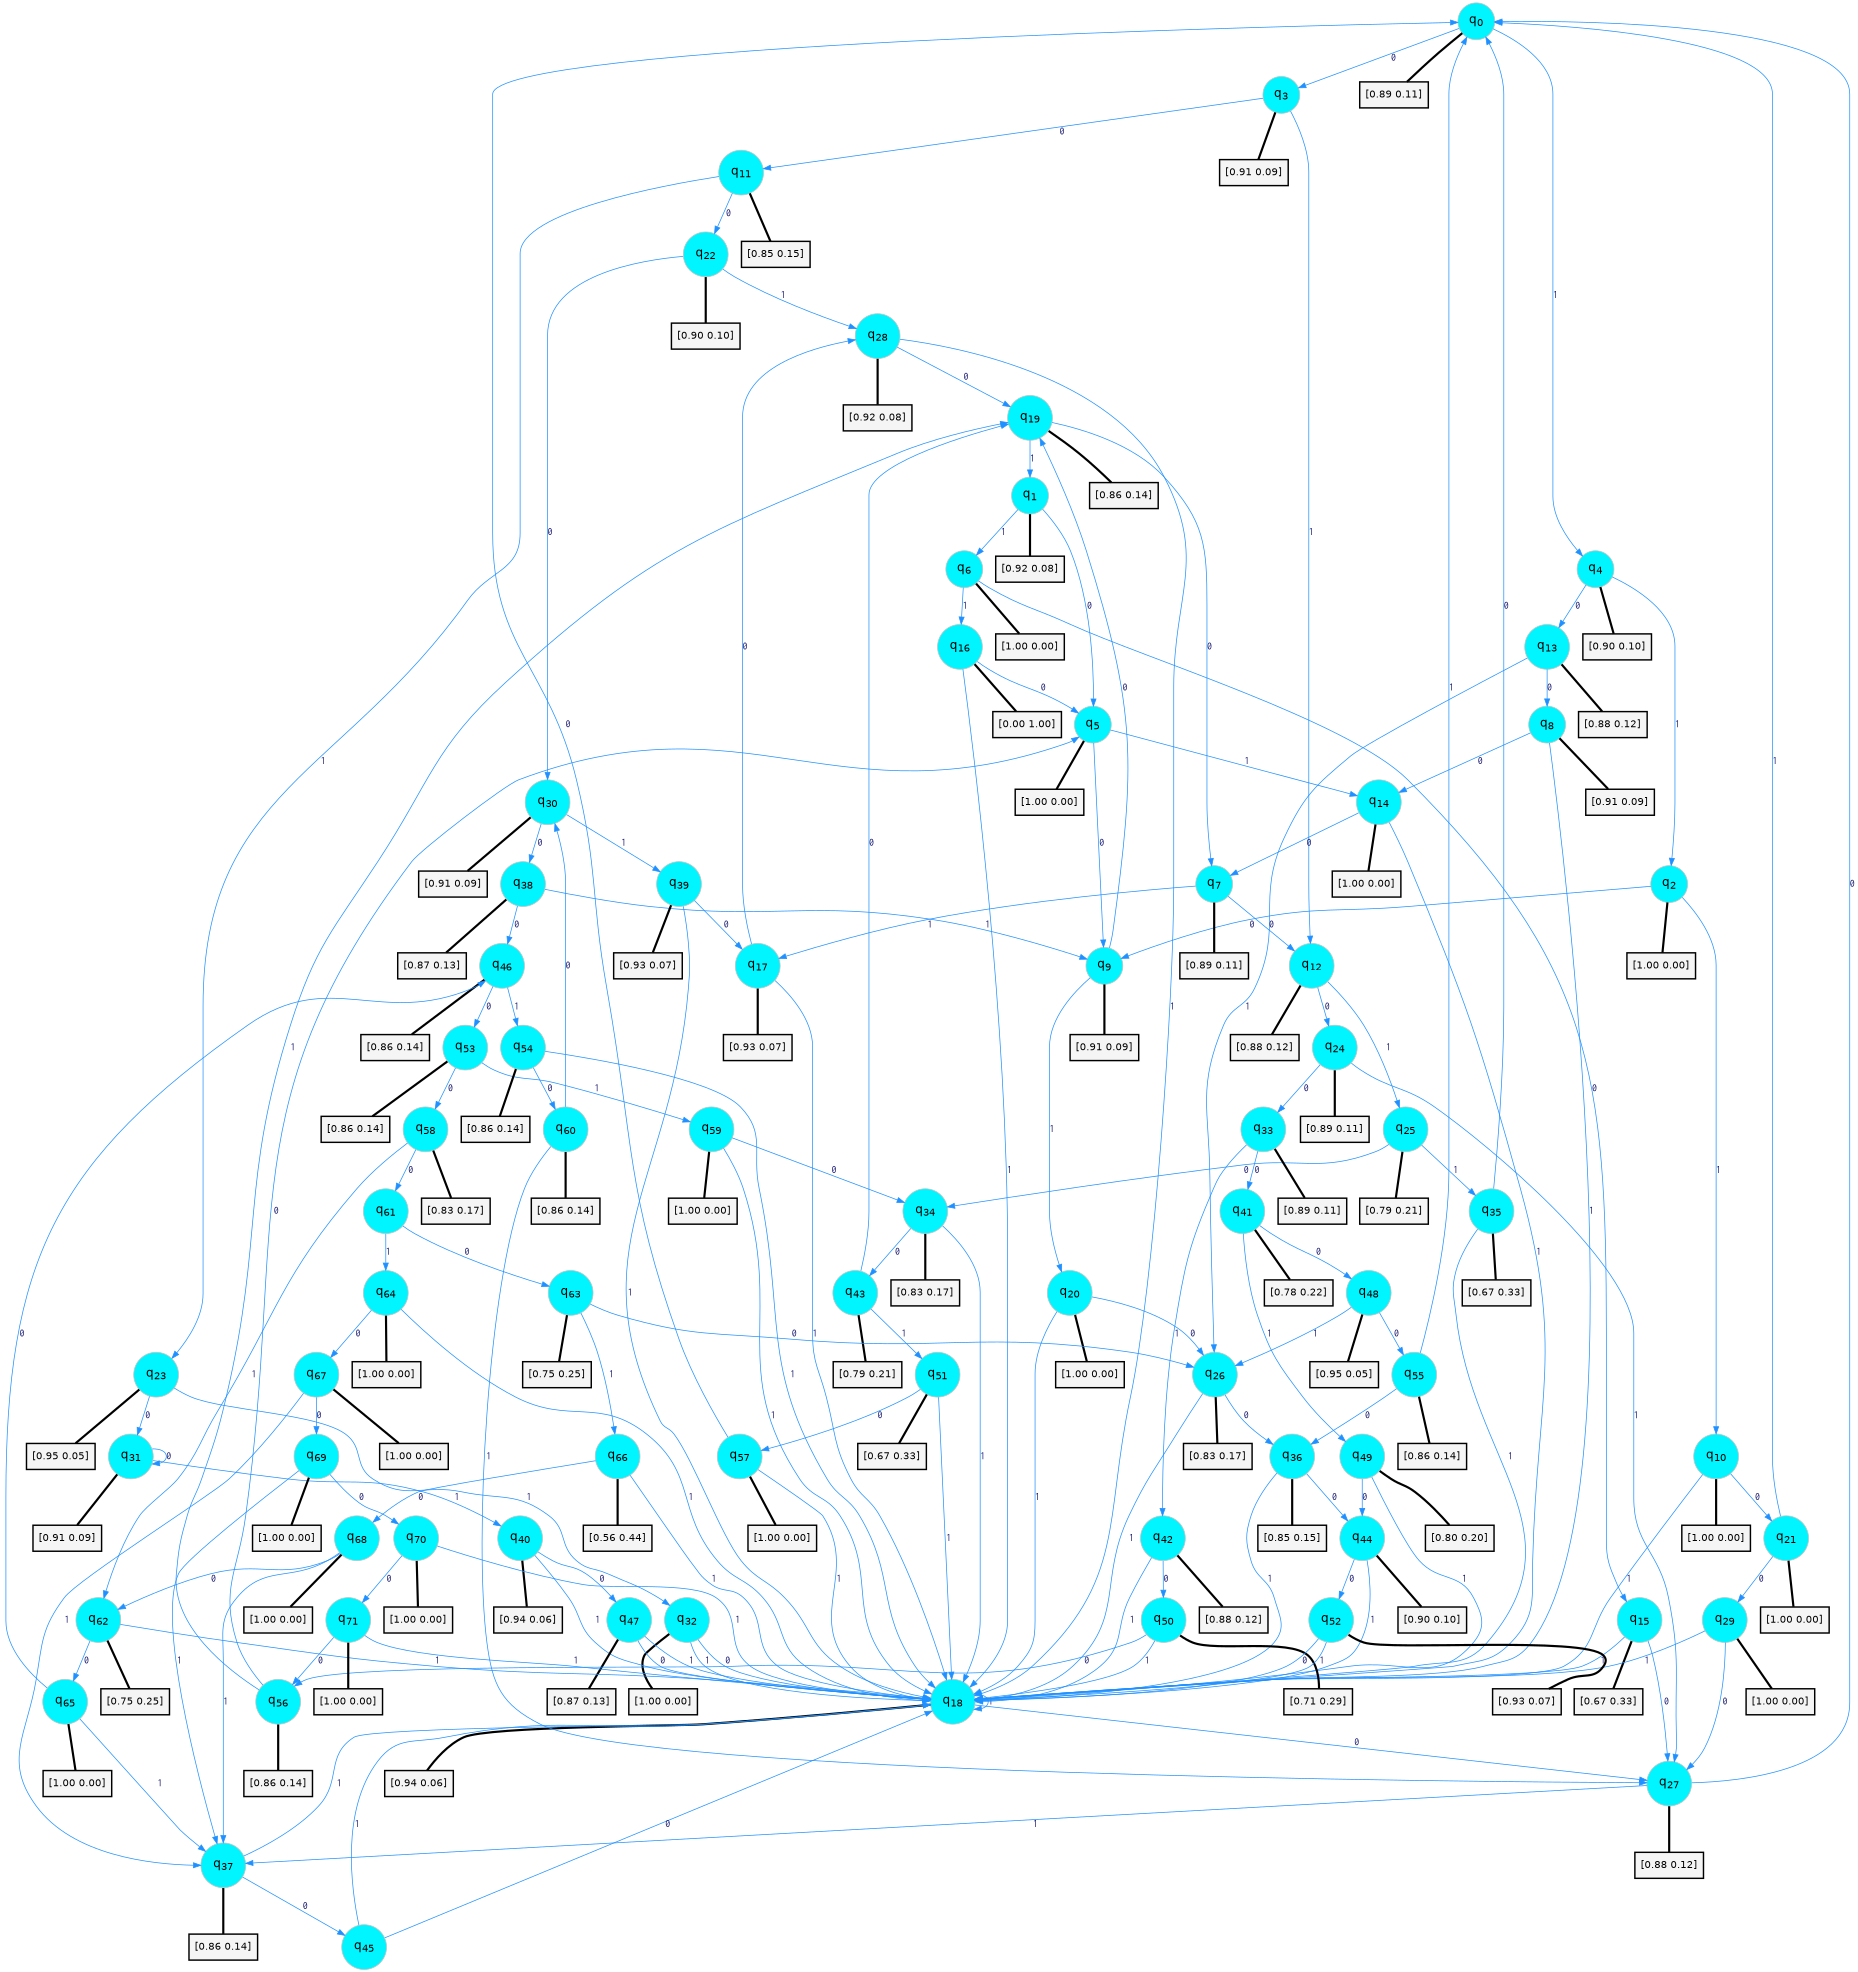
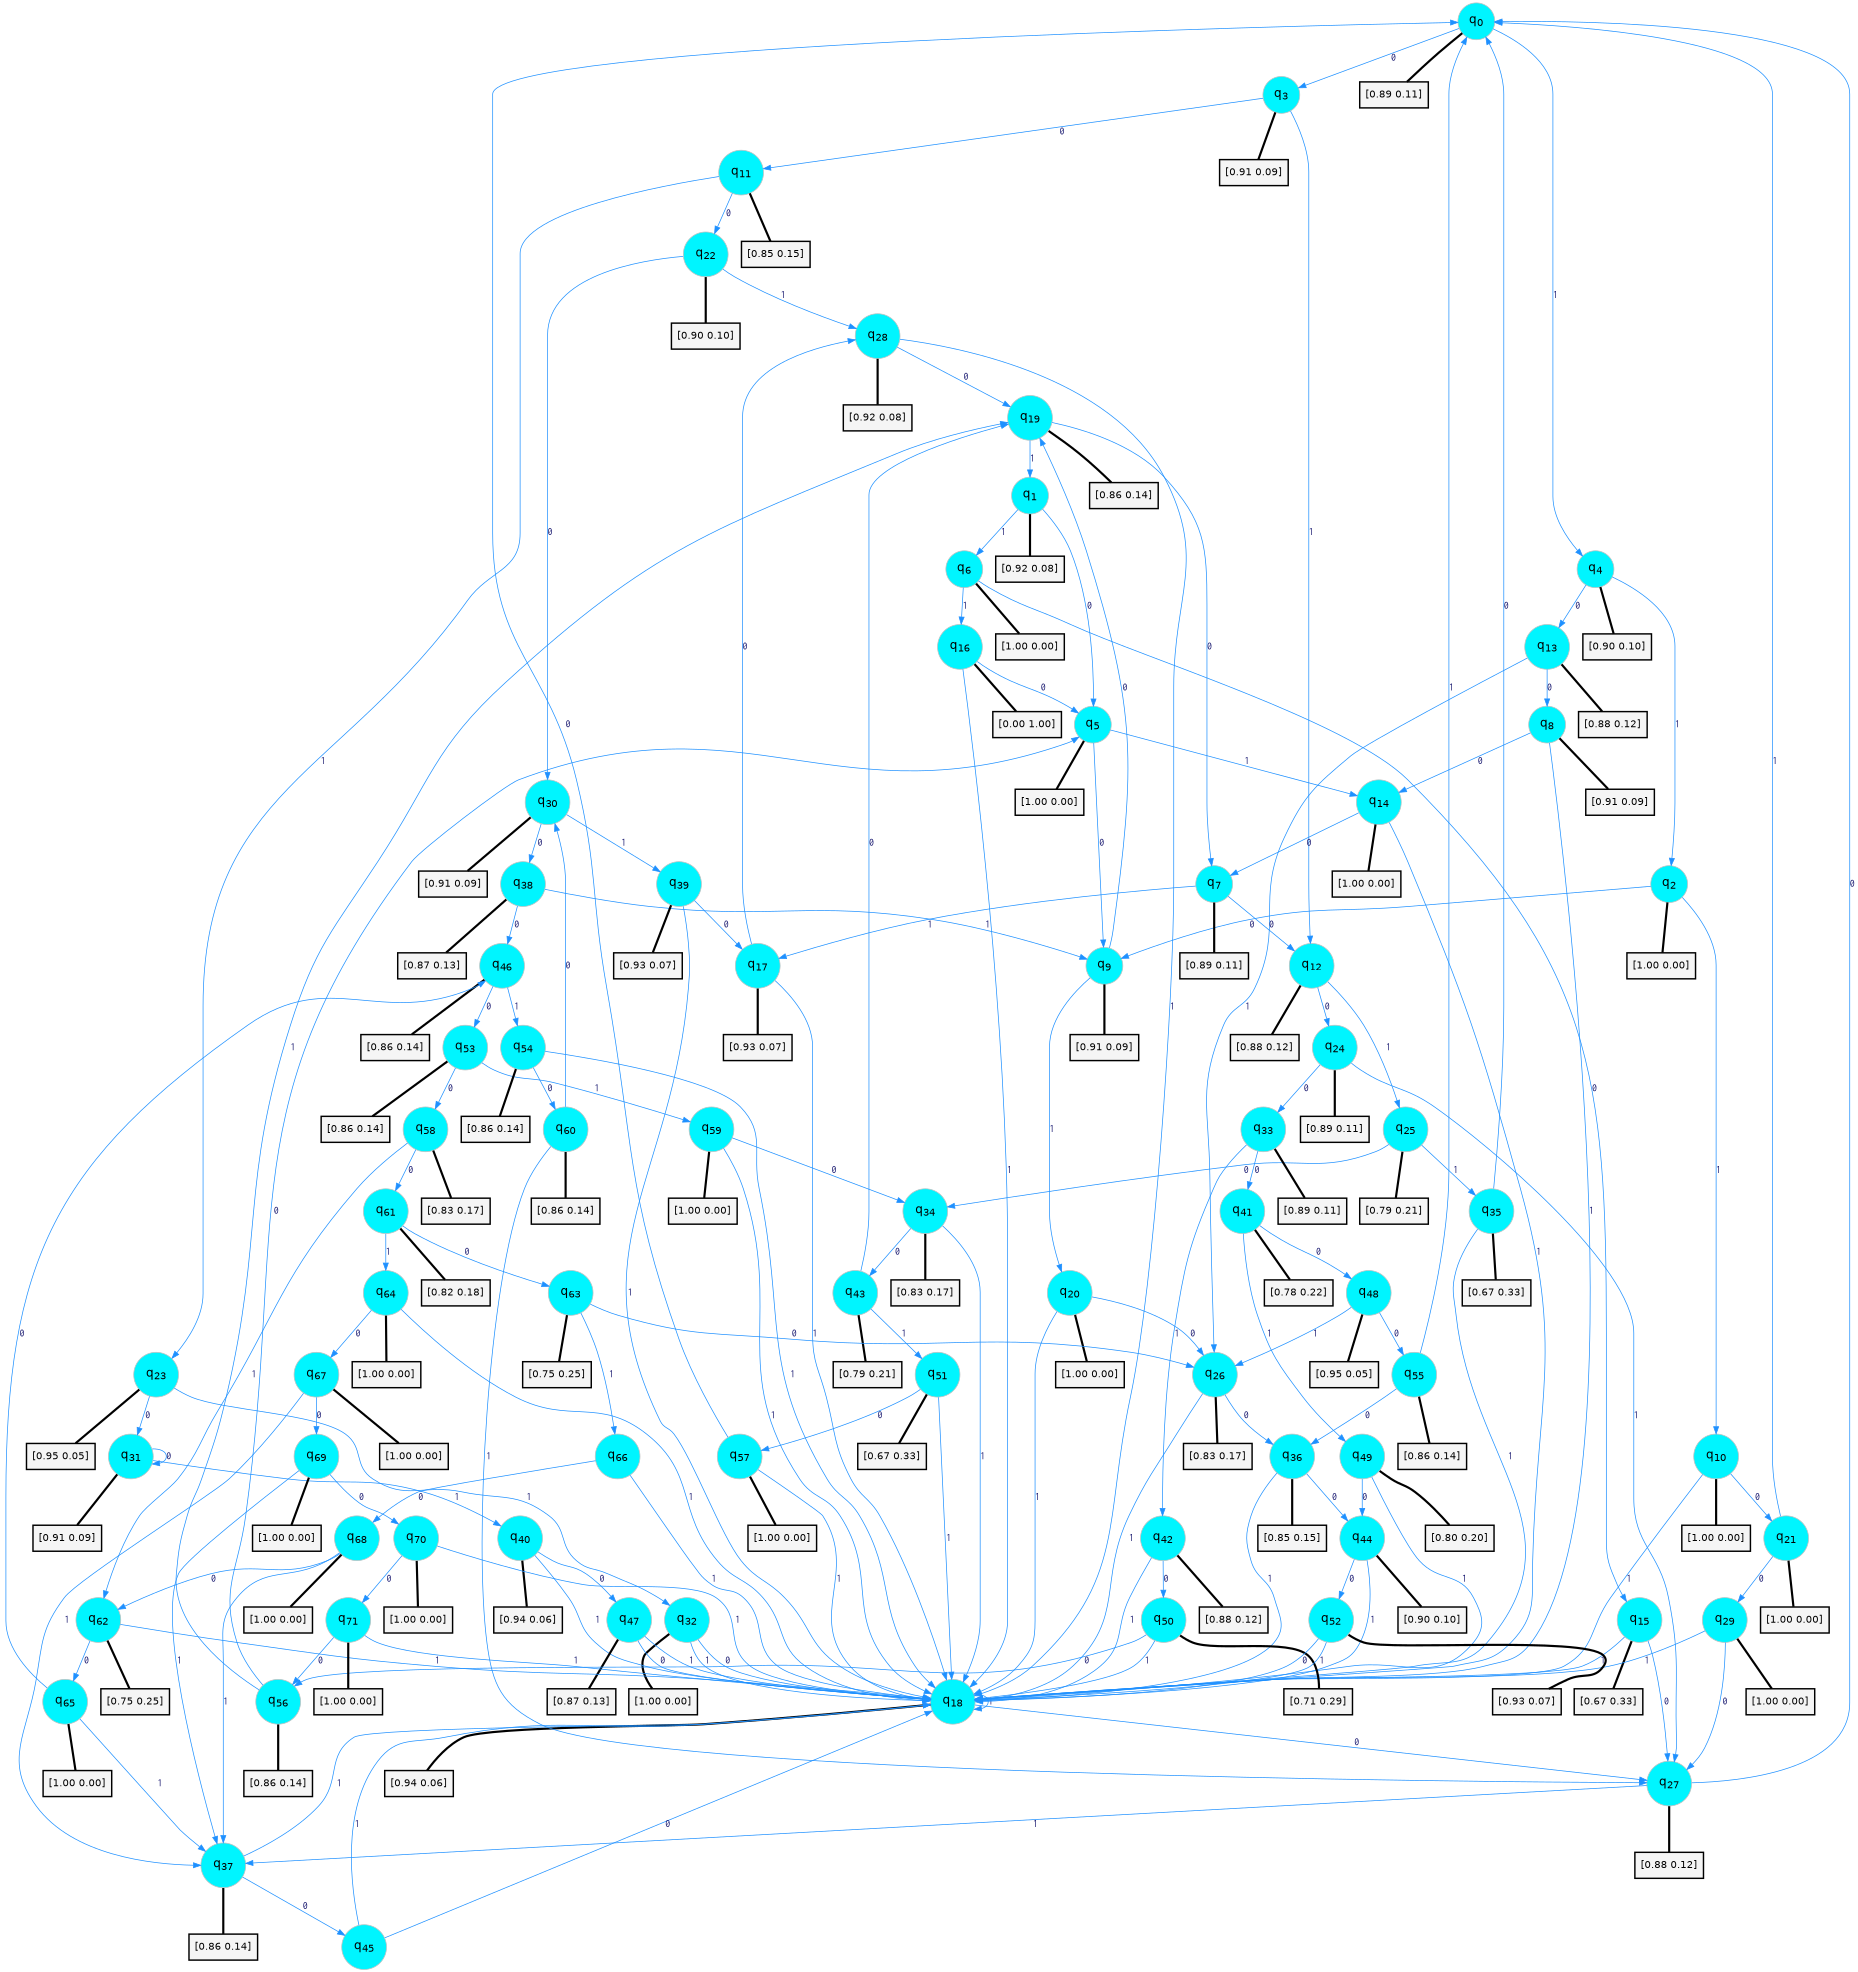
node "[0.82 0.18]": added
node "[0.56 0.44]": removed
